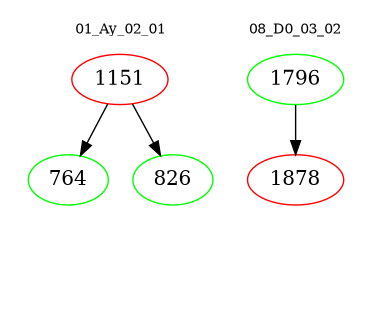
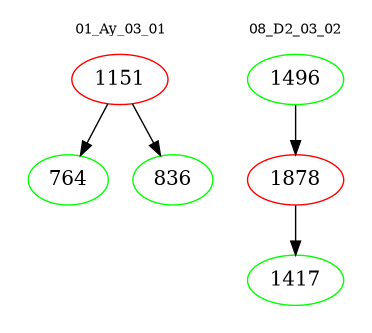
cluster "01_Ay_02_01": label "01_Ay_02_01" -> "01_Ay_03_01"
cluster "08_D0_03_02": label "08_D0_03_02" -> "08_D2_03_02"
node "1796": label "1796" -> "1496"
node "826": label "826" -> "836"
node "1417": added
